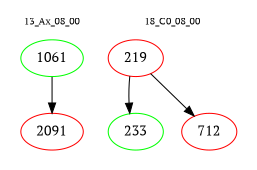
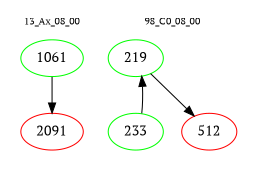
cluster "18_C0_08_00": label "18_C0_08_00" -> "98_C0_08_00"
node "219": color red -> green
edge "219" -> "233": reversed
node "712": label "712" -> "512"
